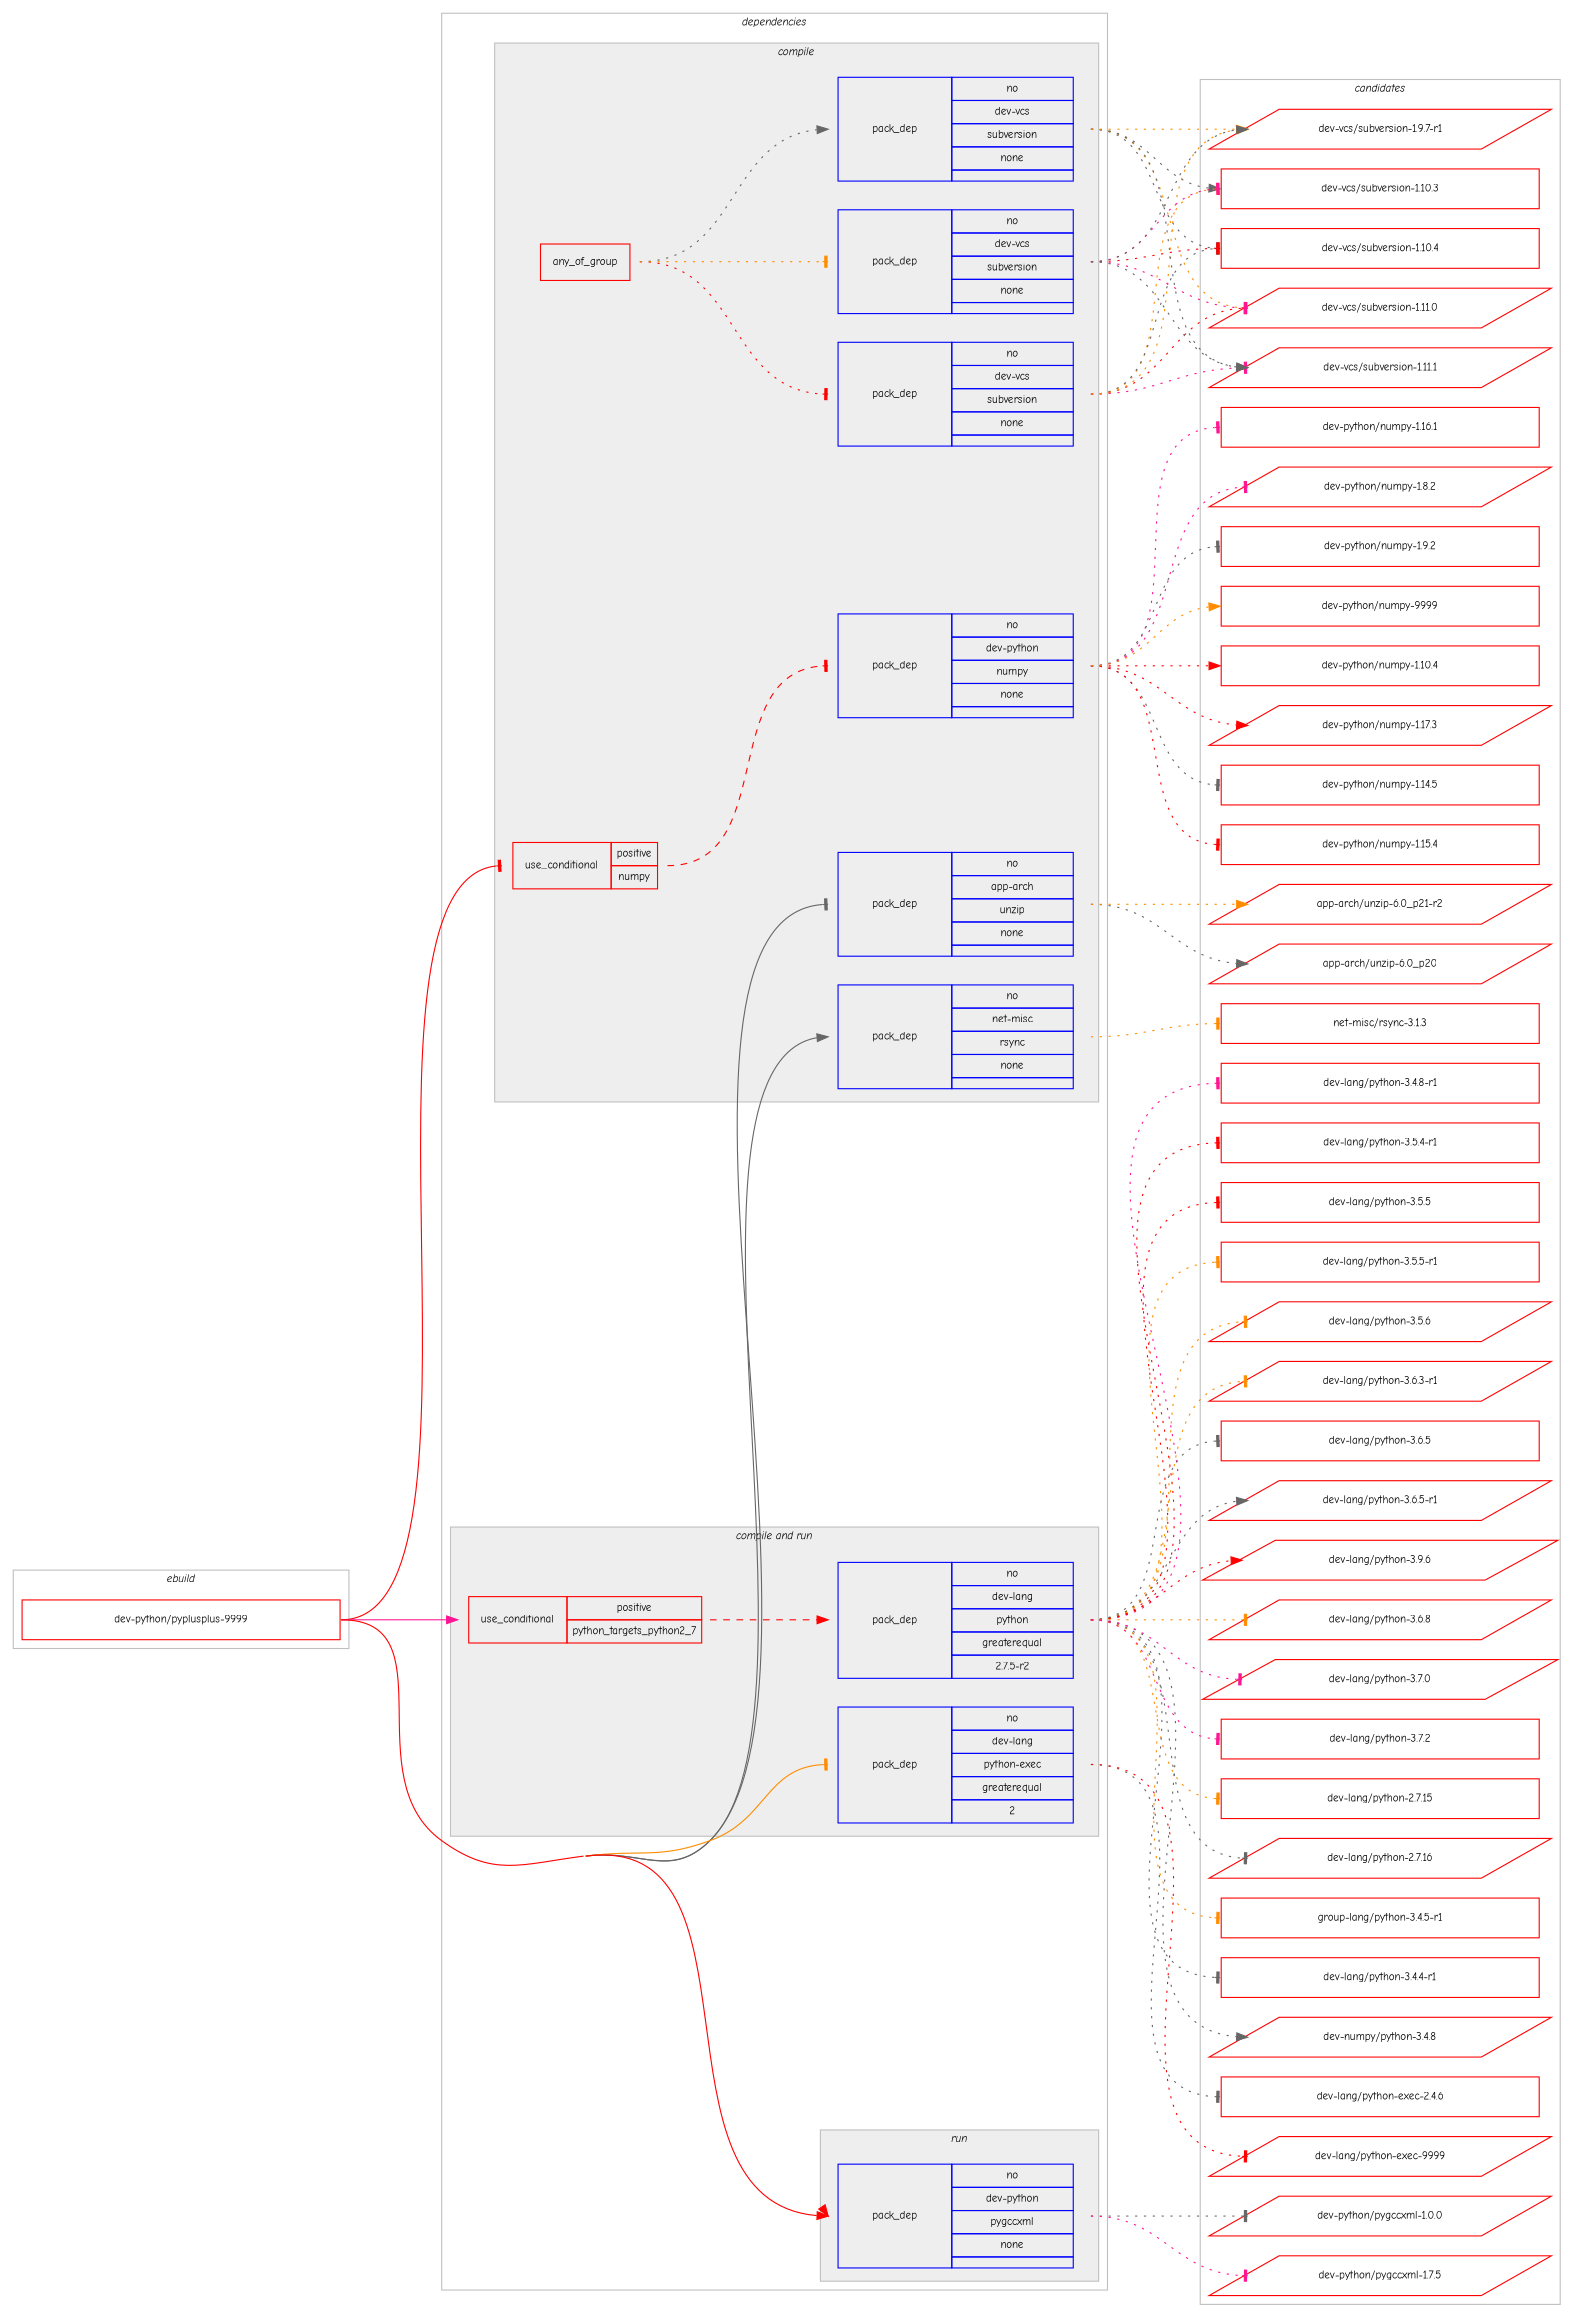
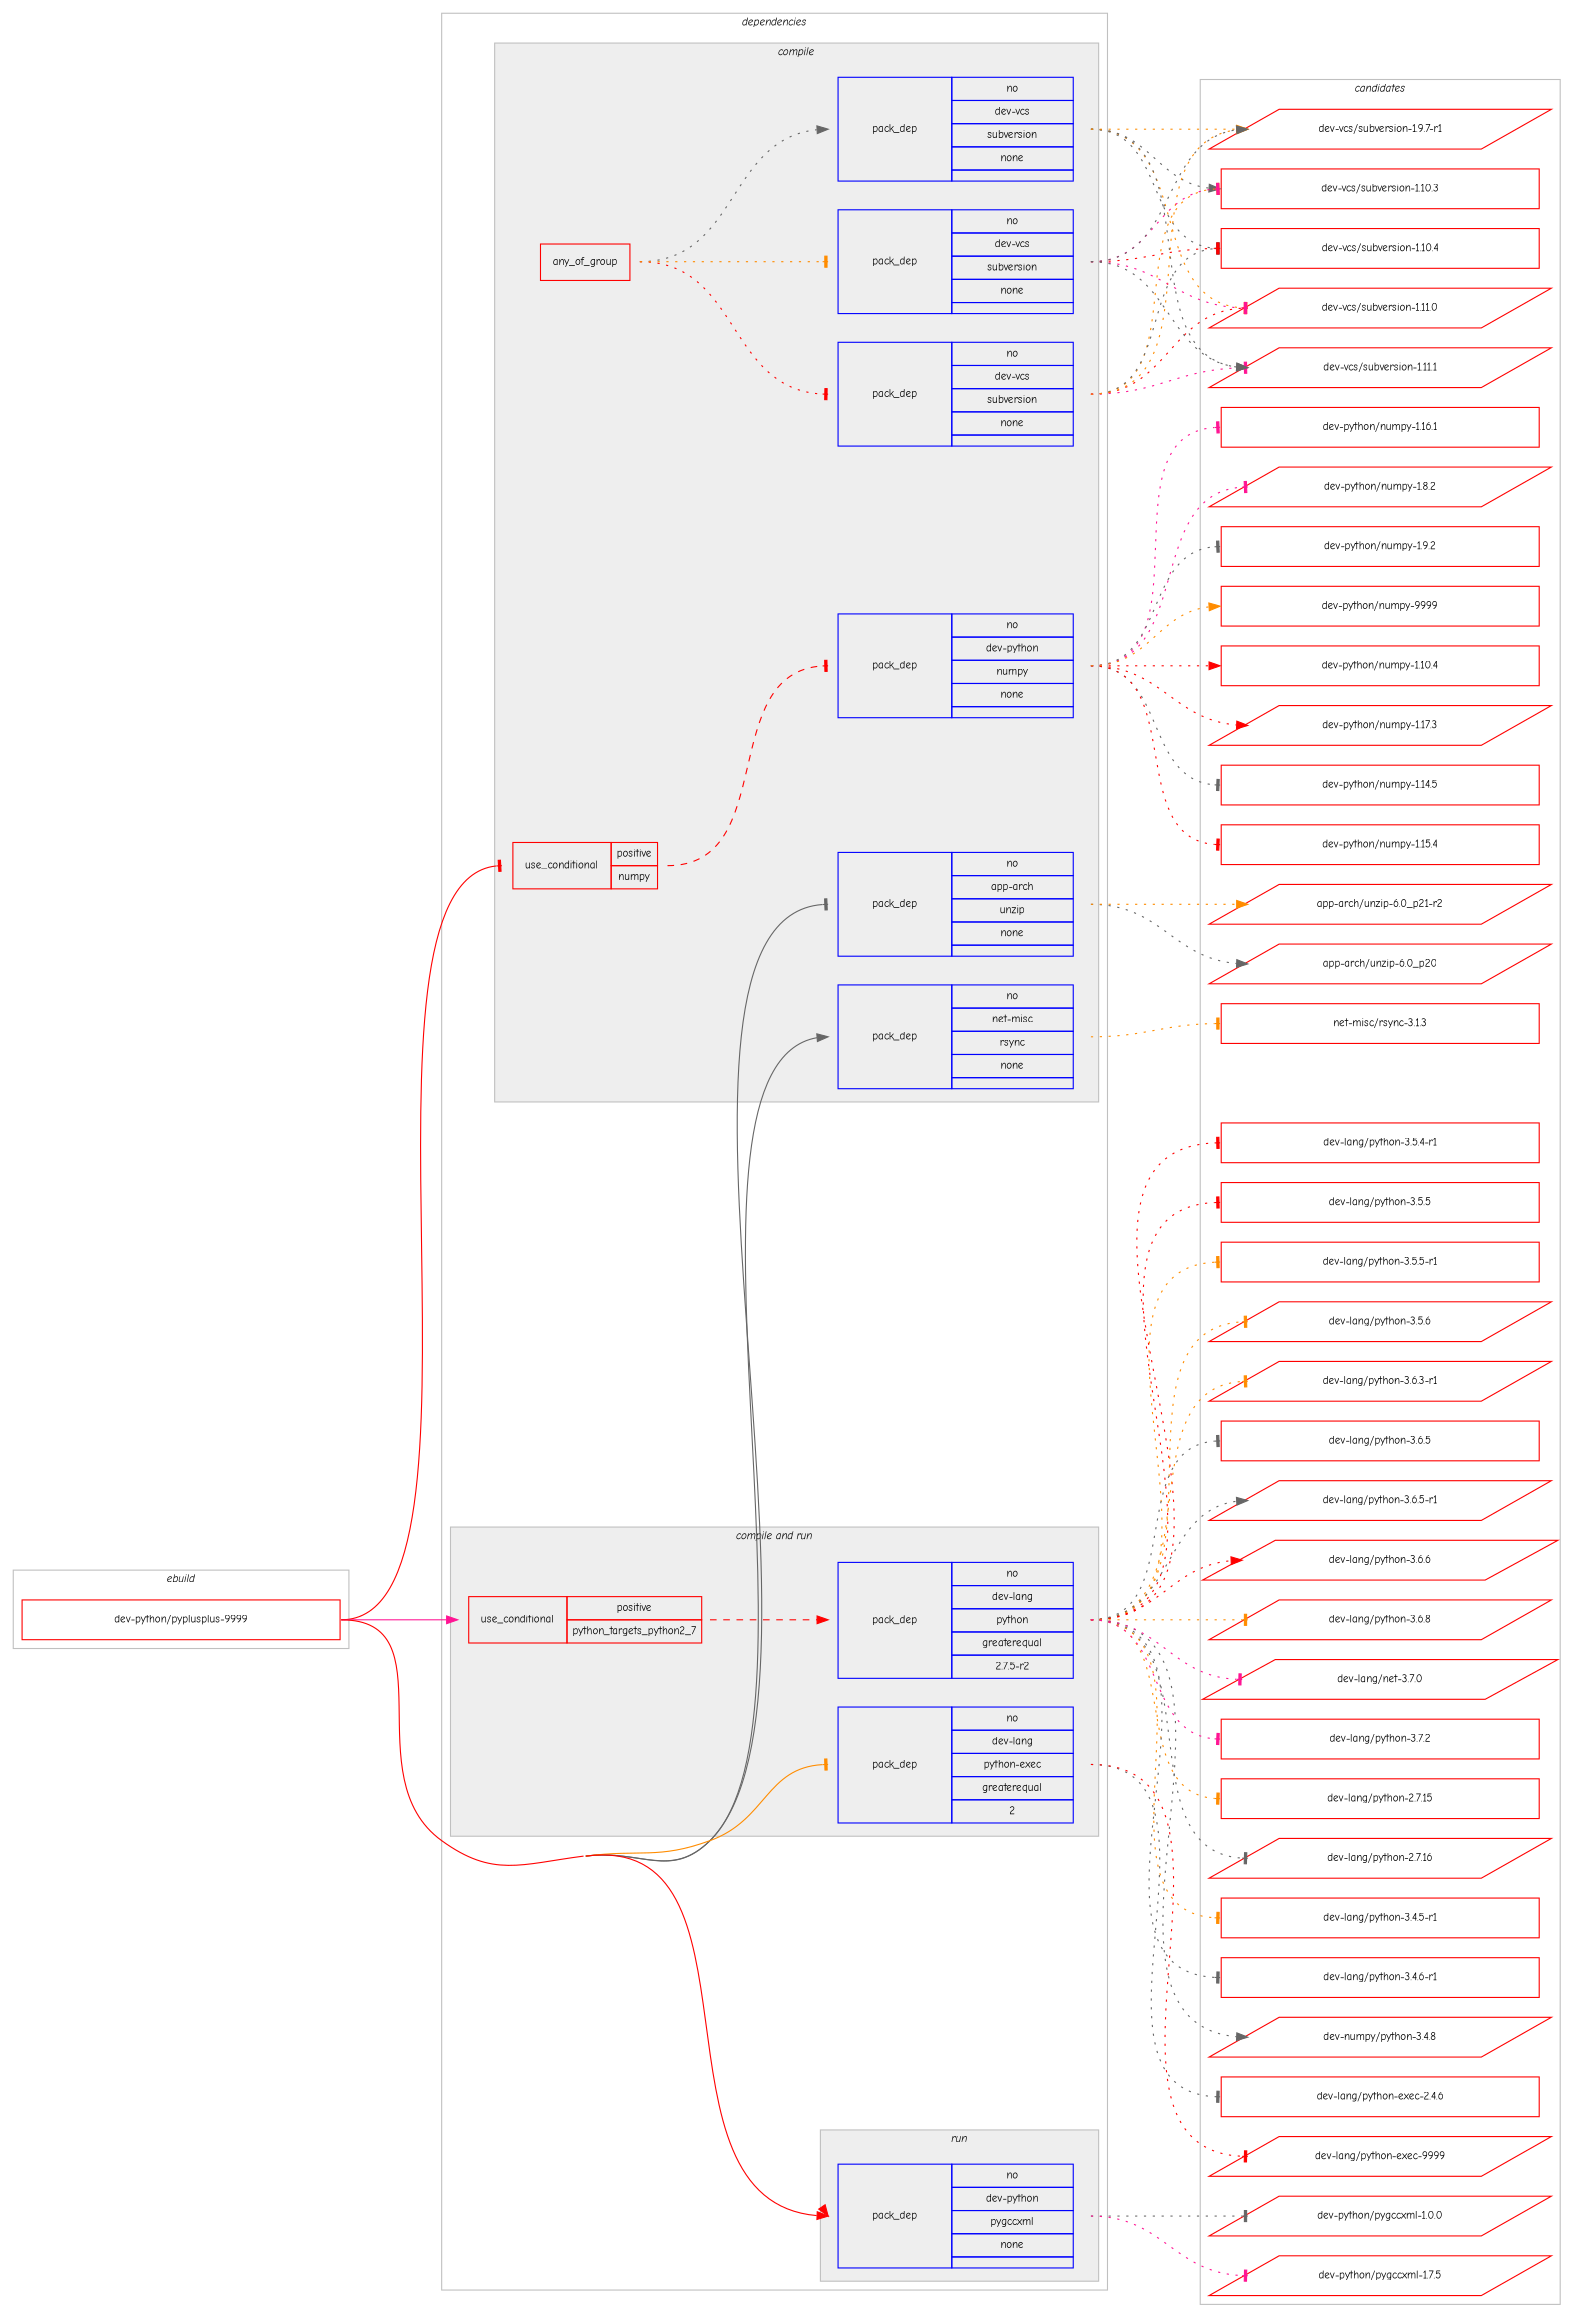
node "dev-lang/python-3.4.8-r1": removed
node "dev-lang/python-3.9.6": label "dev-lang/python-3.9.6" -> "dev-lang/python-3.6.6"
node "dev-lang/python-3.7.0": label "dev-lang/python-3.7.0" -> "dev-lang/net-3.7.0"
node "group-lang/python-3.4.5-r1": label "group-lang/python-3.4.5-r1" -> "dev-lang/python-3.4.5-r1"
node "dev-lang/python-3.4.4-r1": label "dev-lang/python-3.4.4-r1" -> "dev-lang/python-3.4.6-r1"
